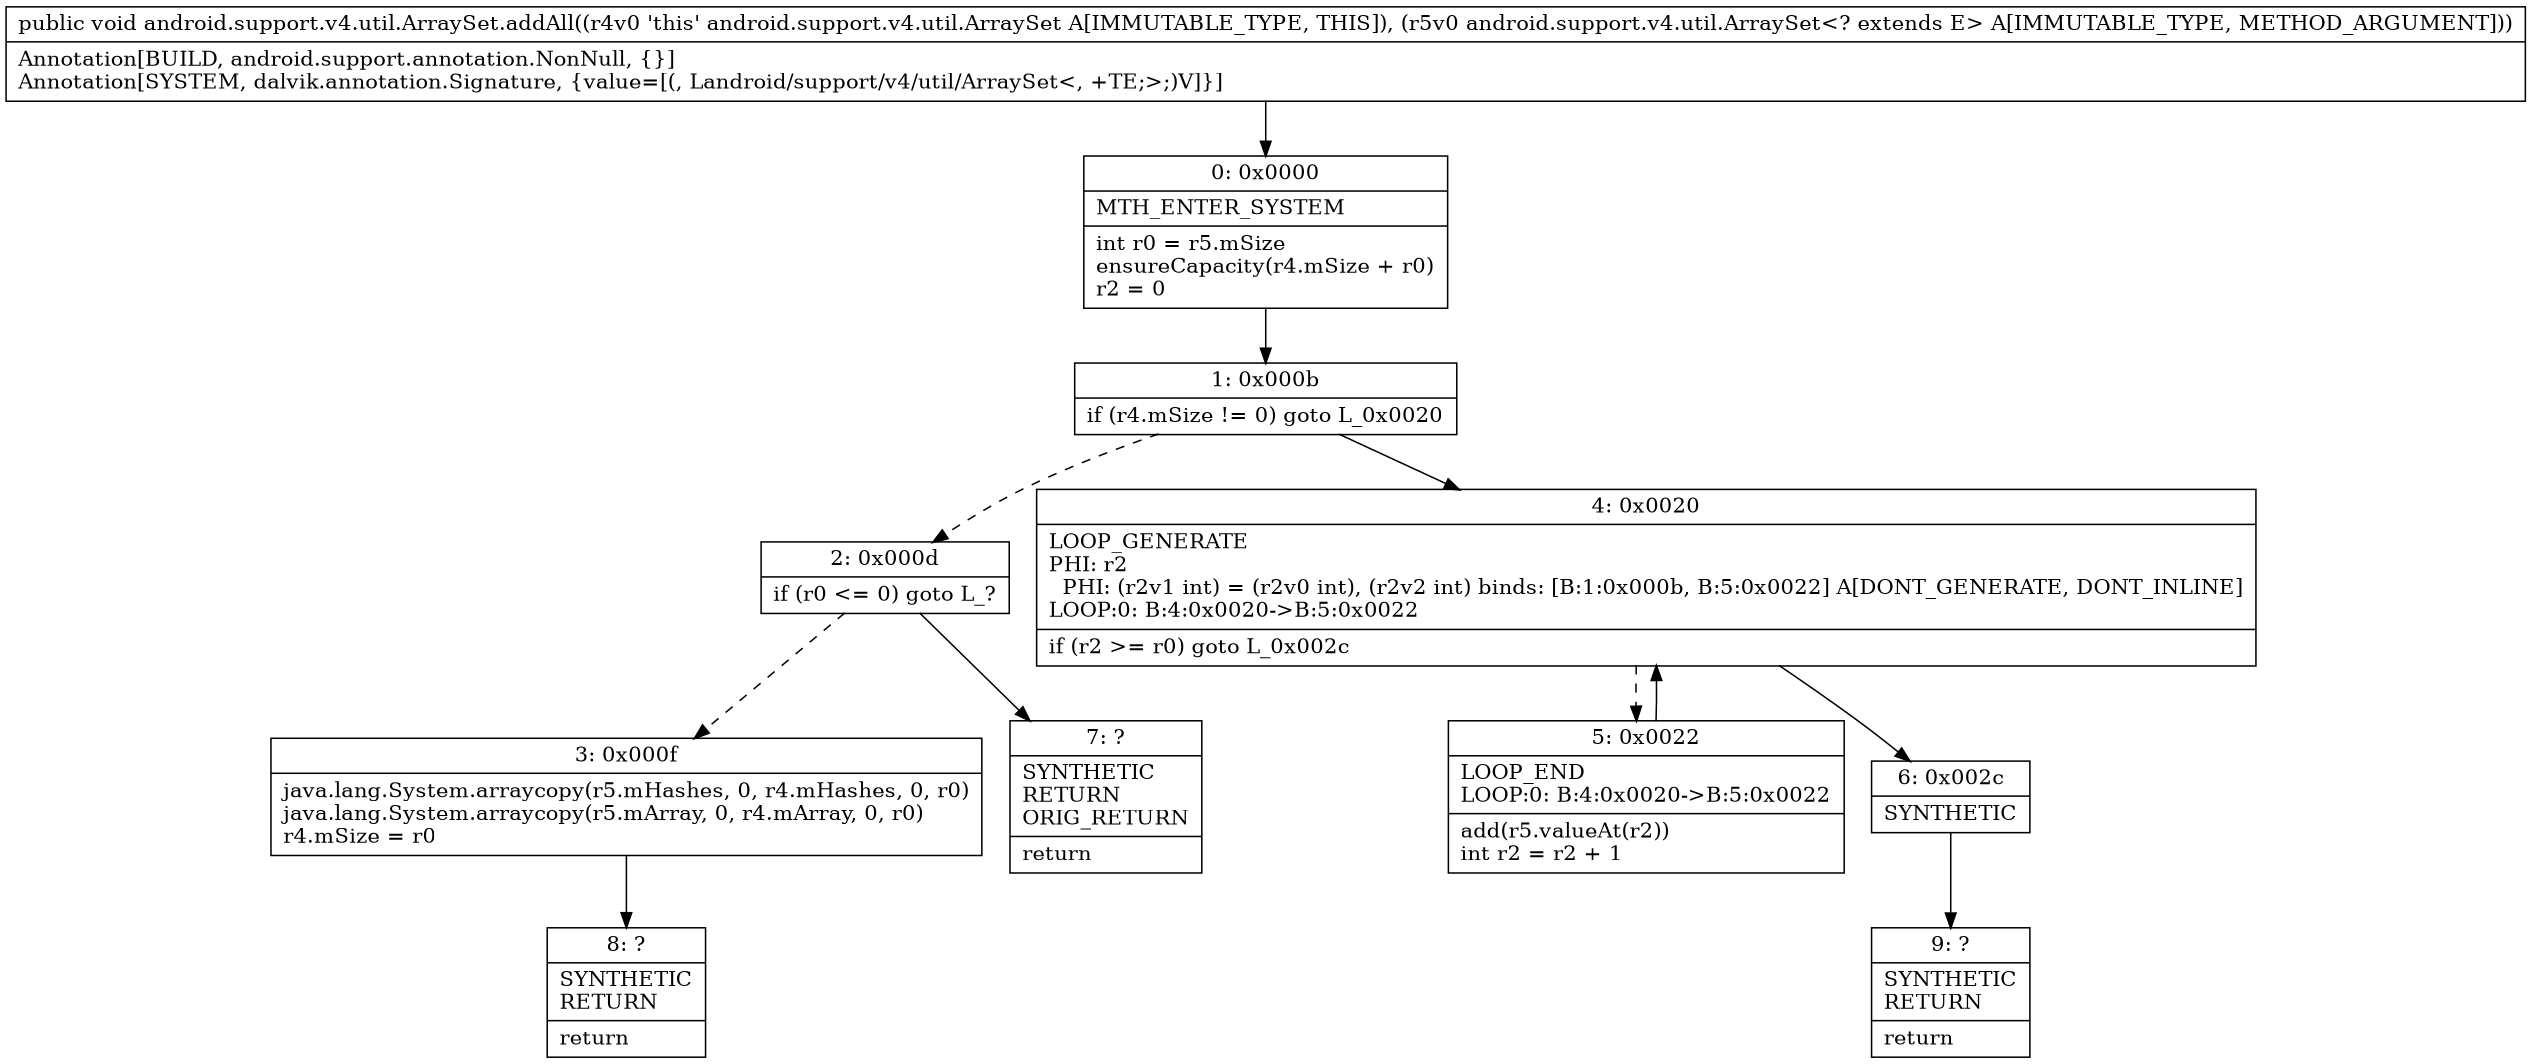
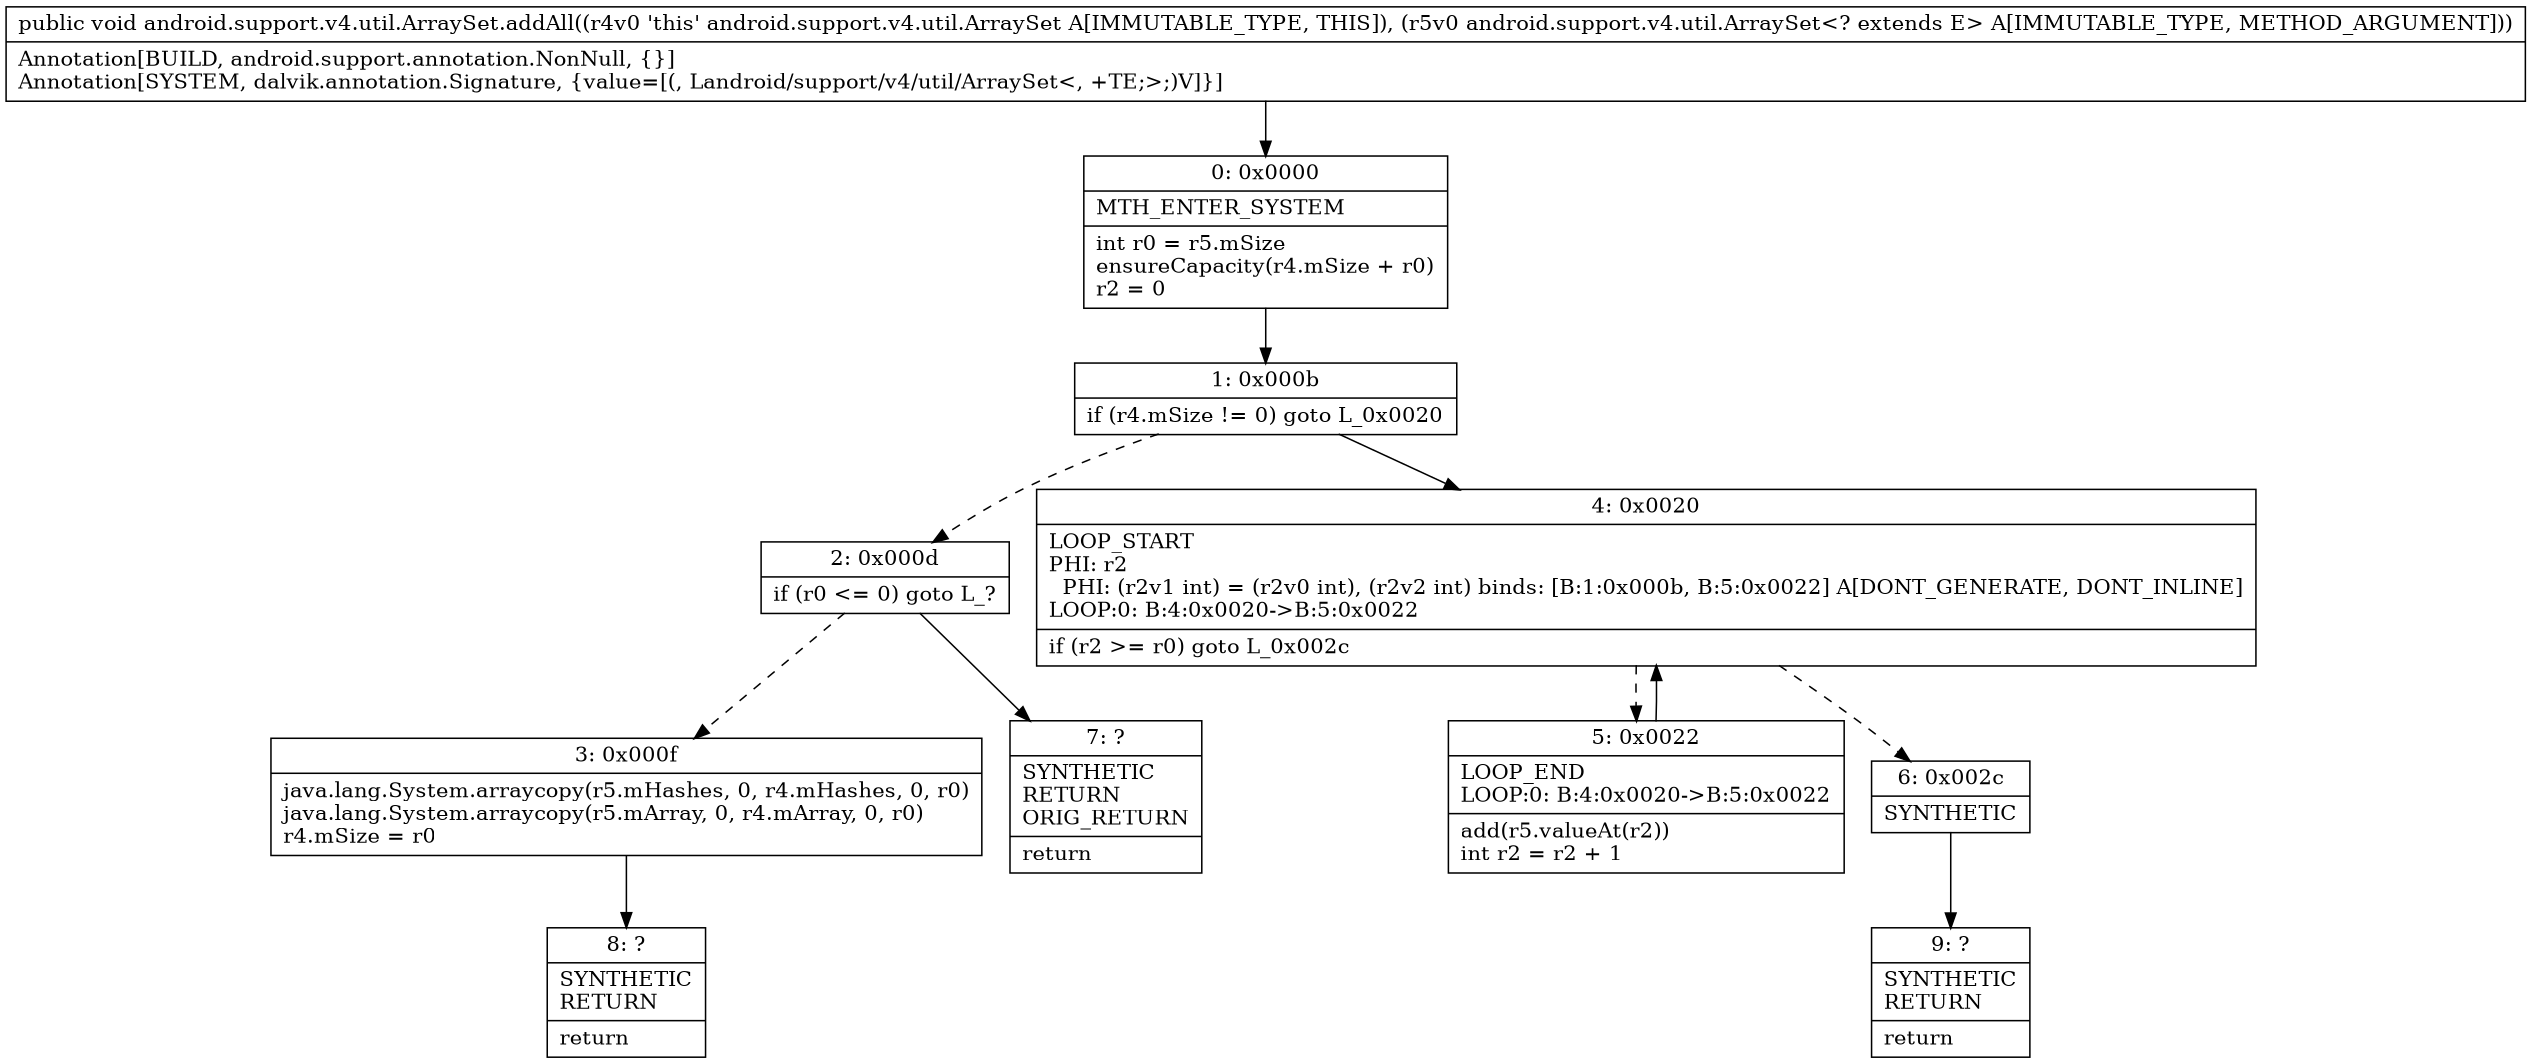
node "4: 0x0020": text "LOOP_GENERATE" -> "LOOP_START"
edge "4: 0x0020" -> "6: 0x002c": style solid -> dashed
